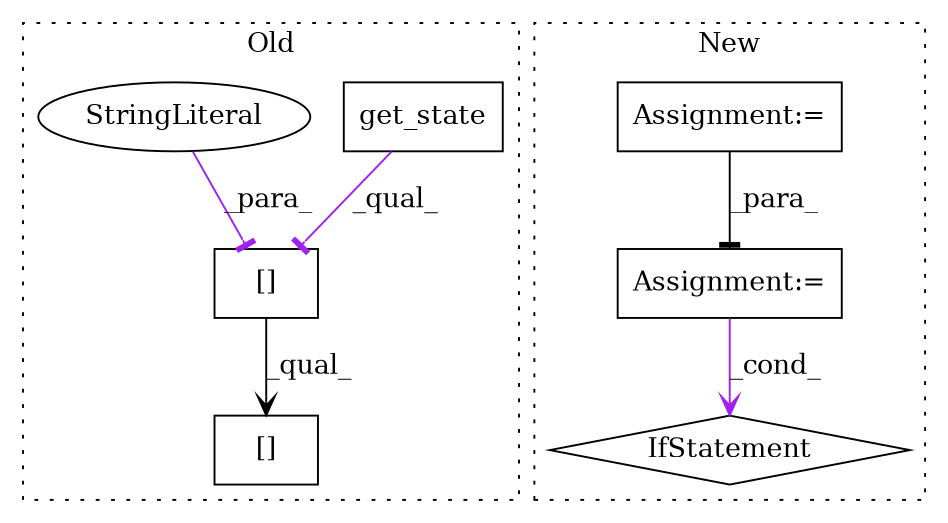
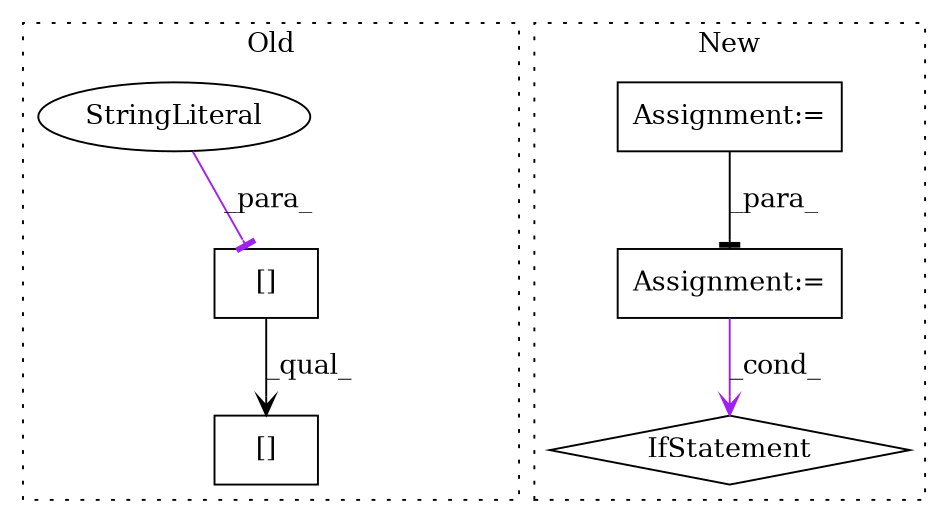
node "get_state": removed
